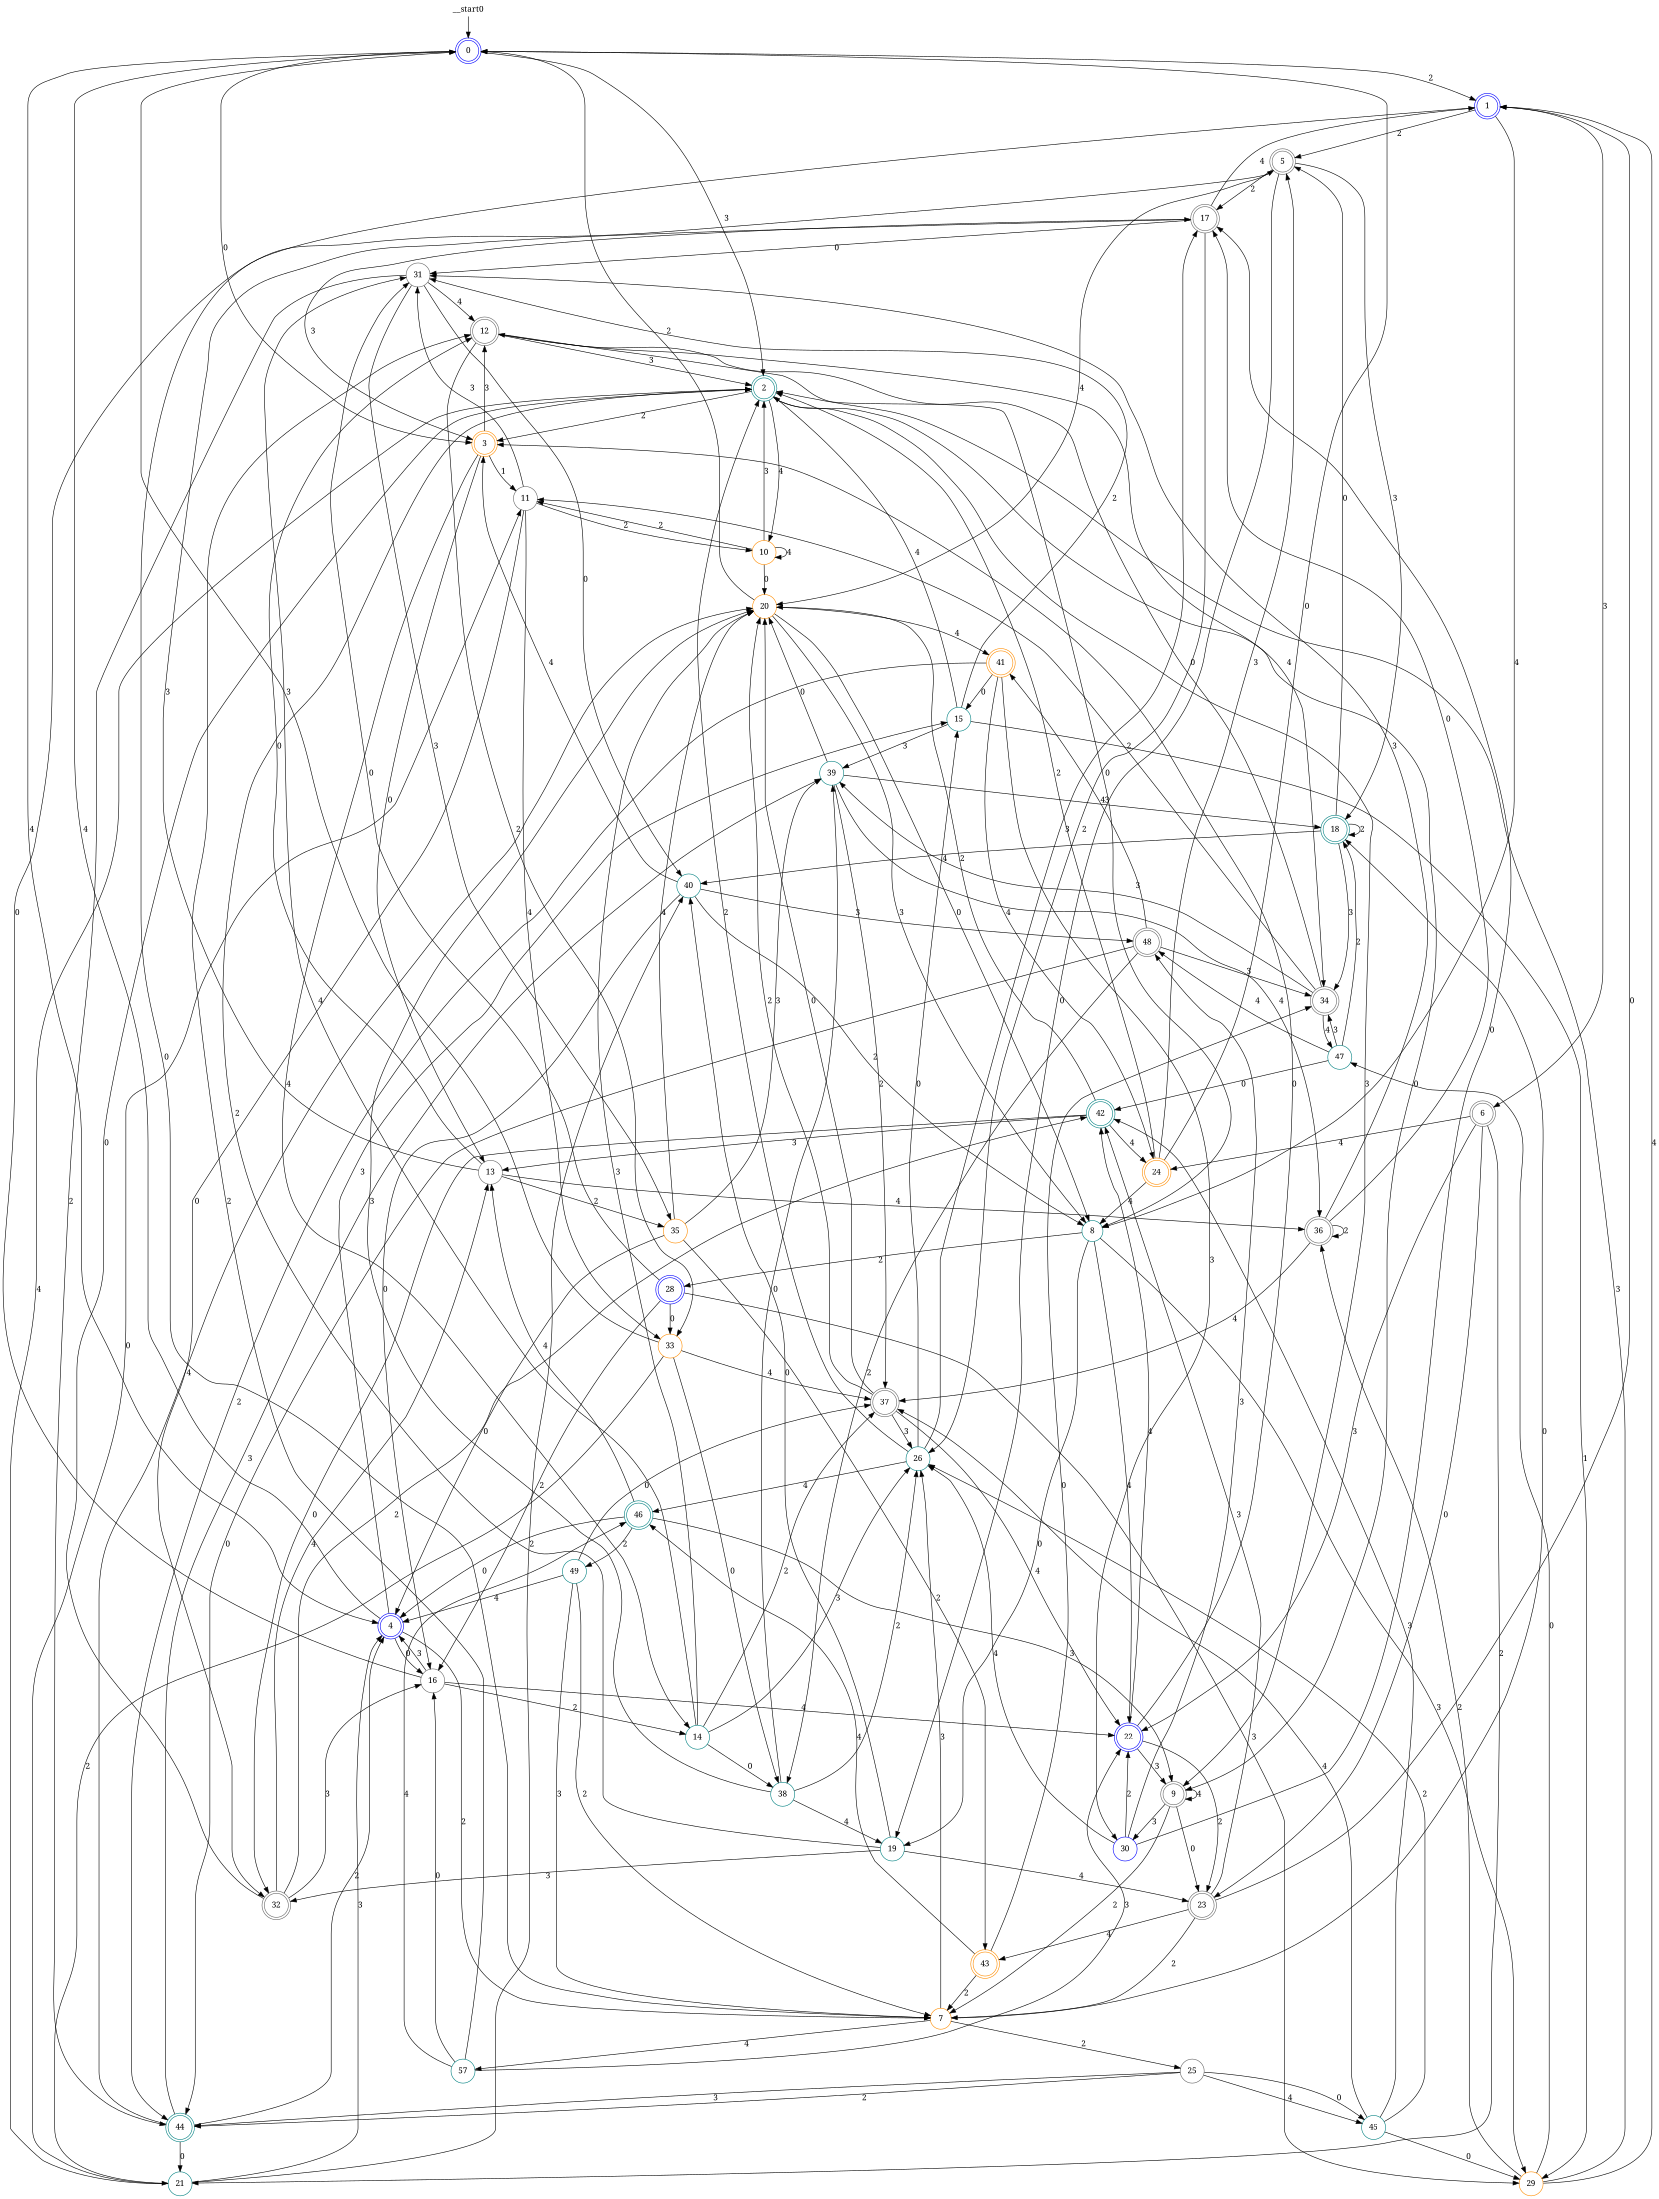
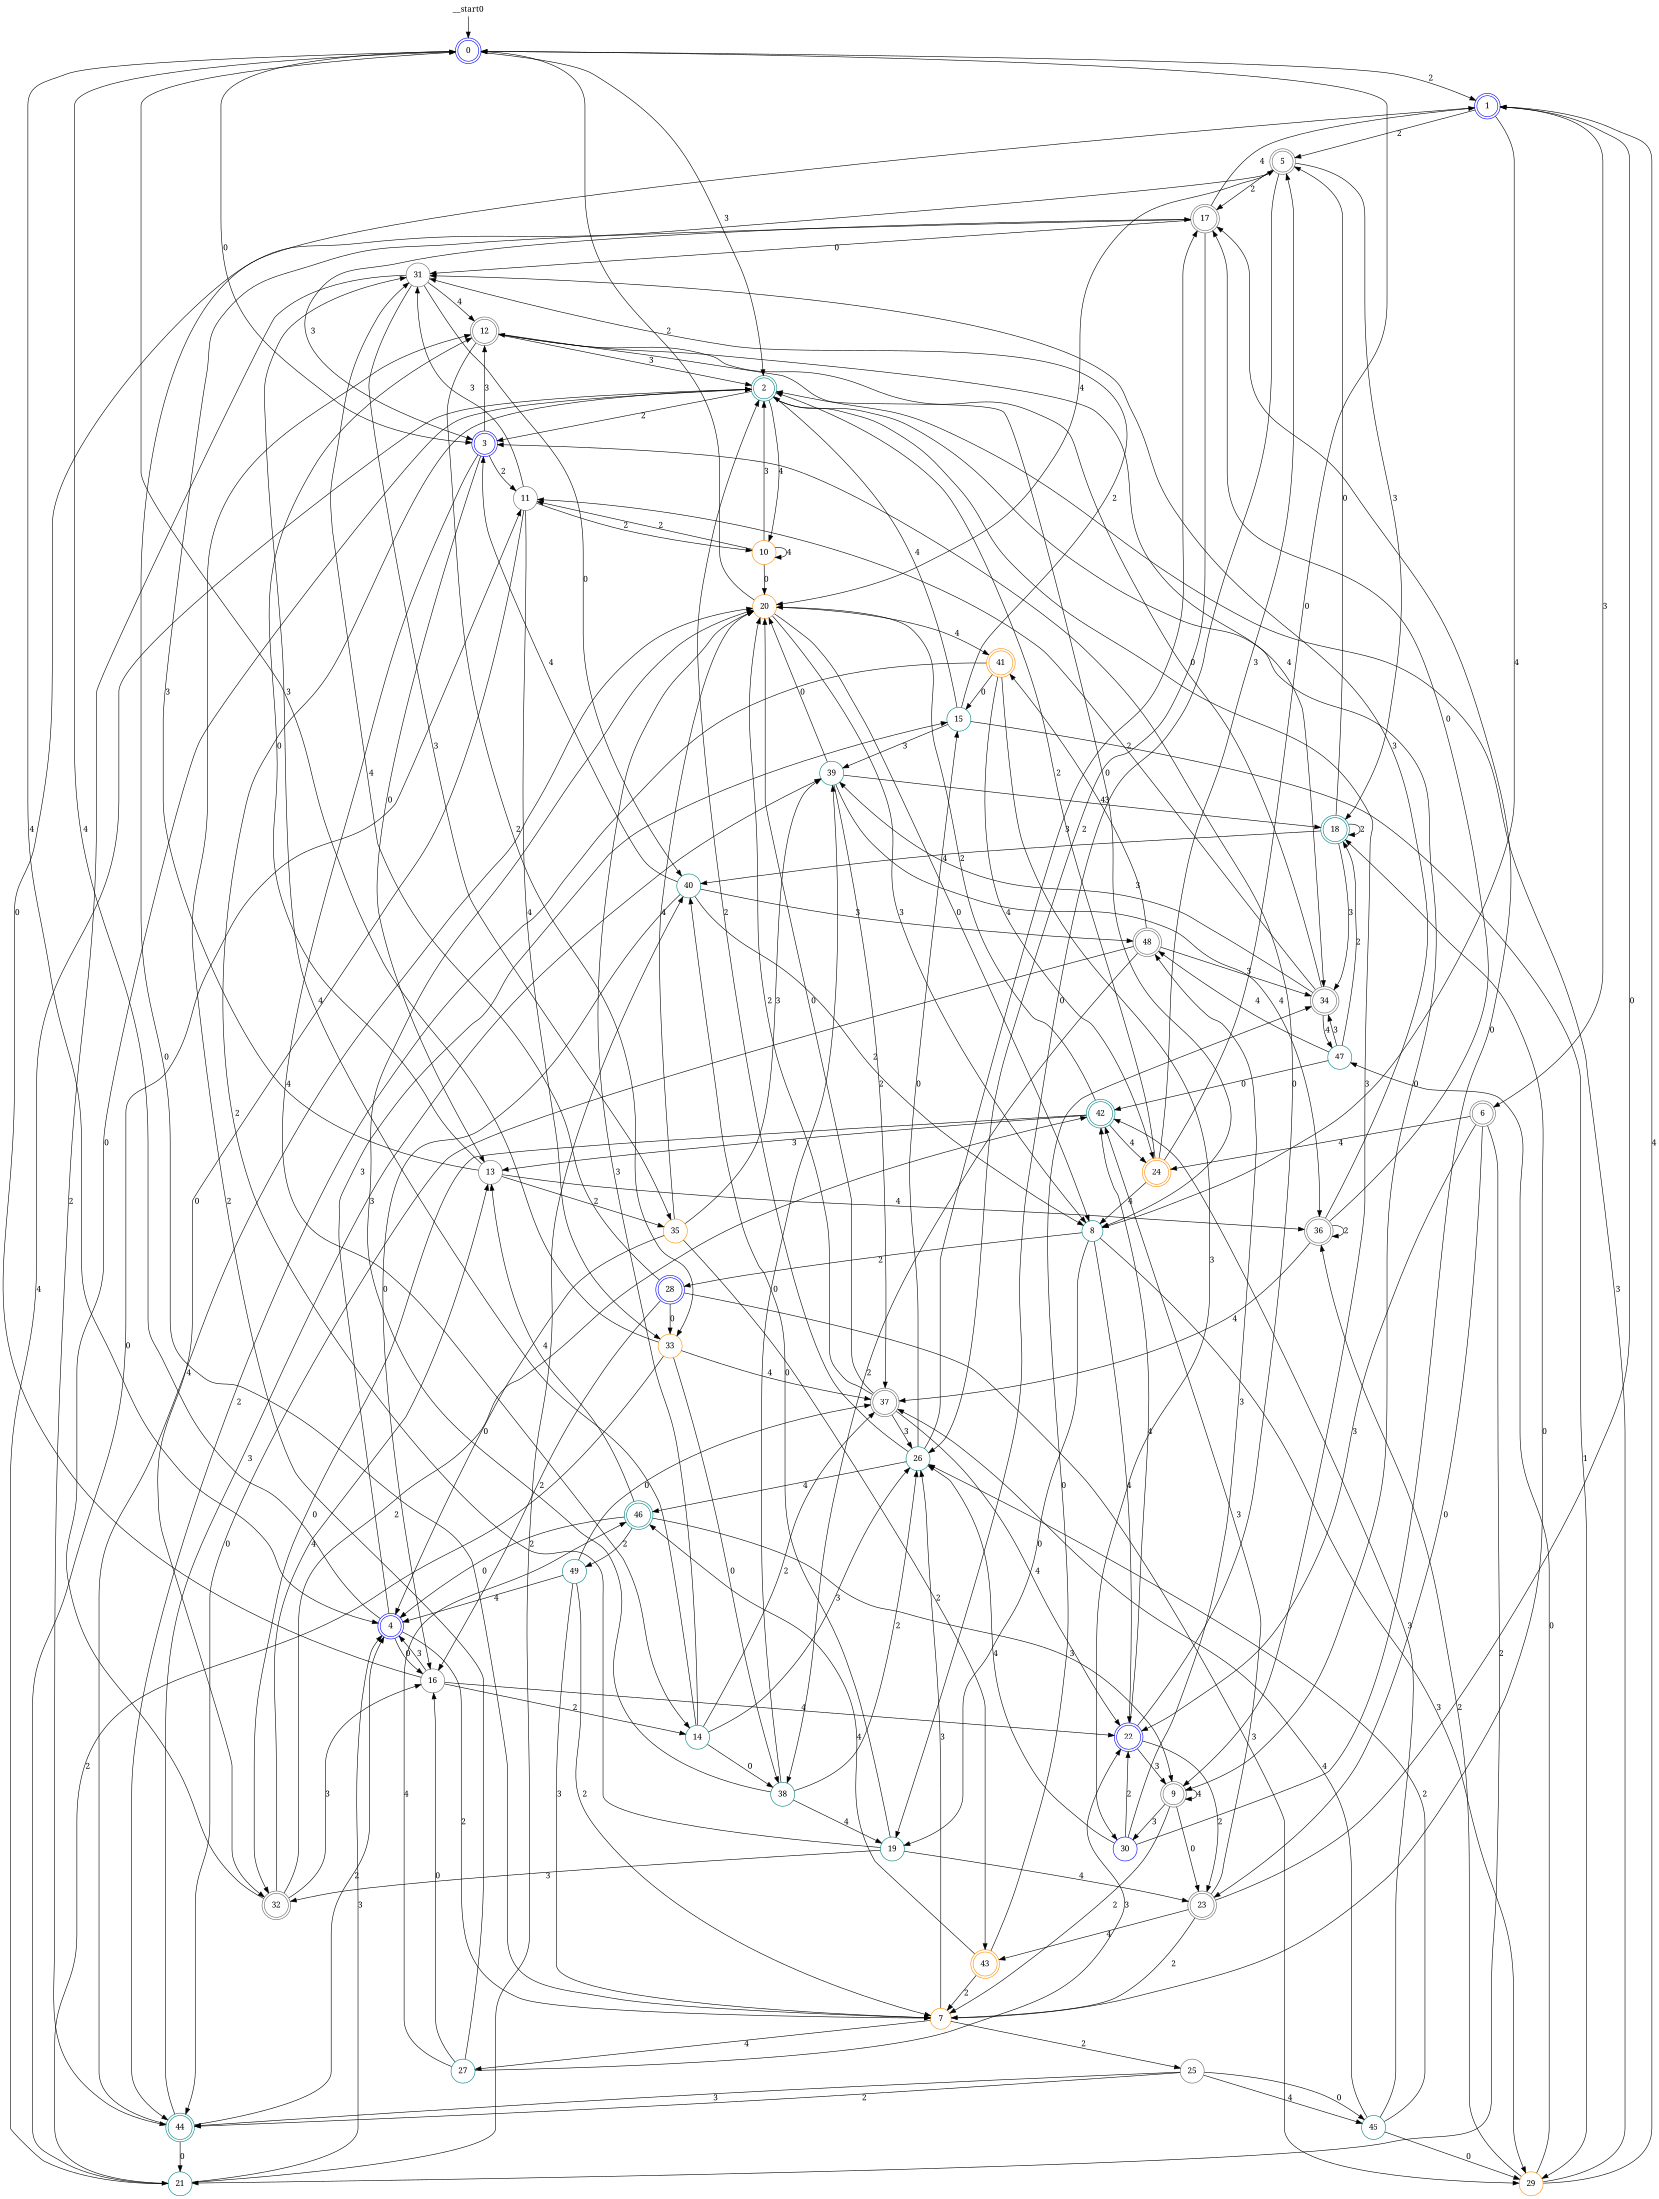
node "3": color darkorange -> blue
edge "3" -> "11": label "1" -> "2"
edge "28" -> "31": label "0" -> "4"
node "57": label "57" -> "27"
